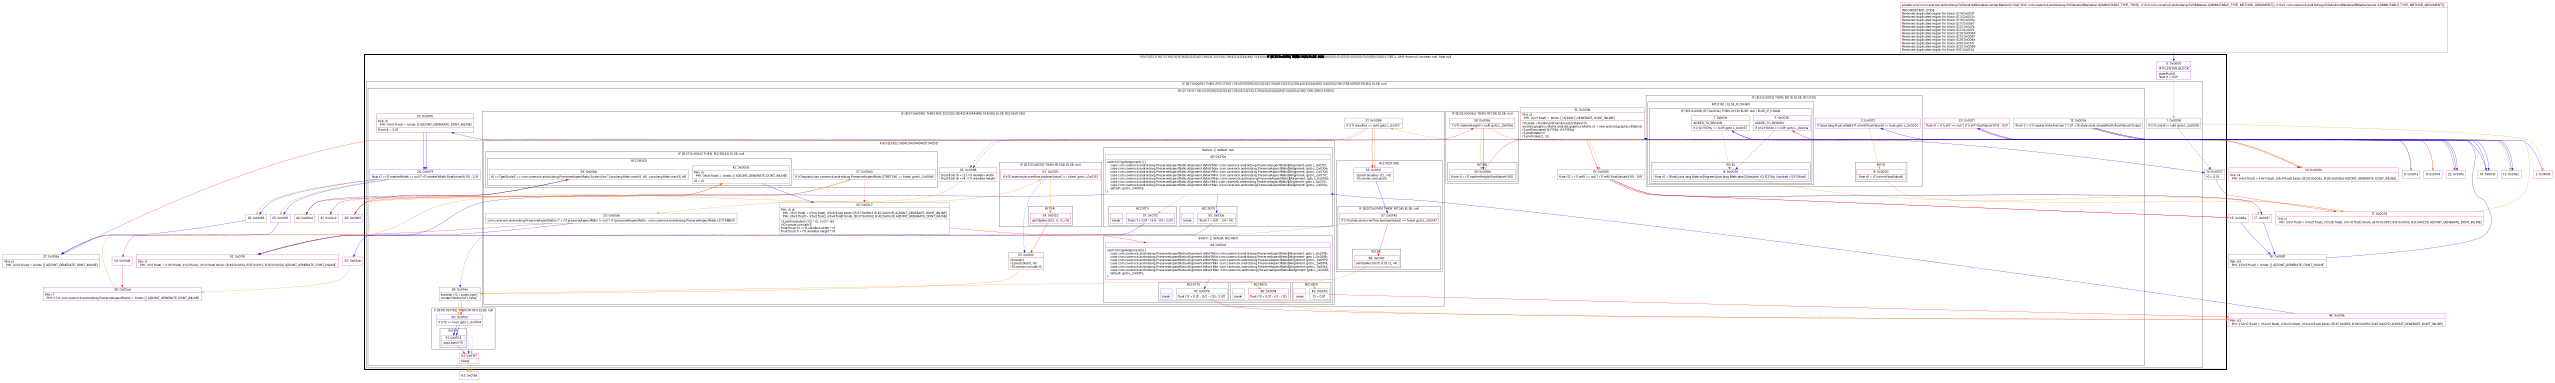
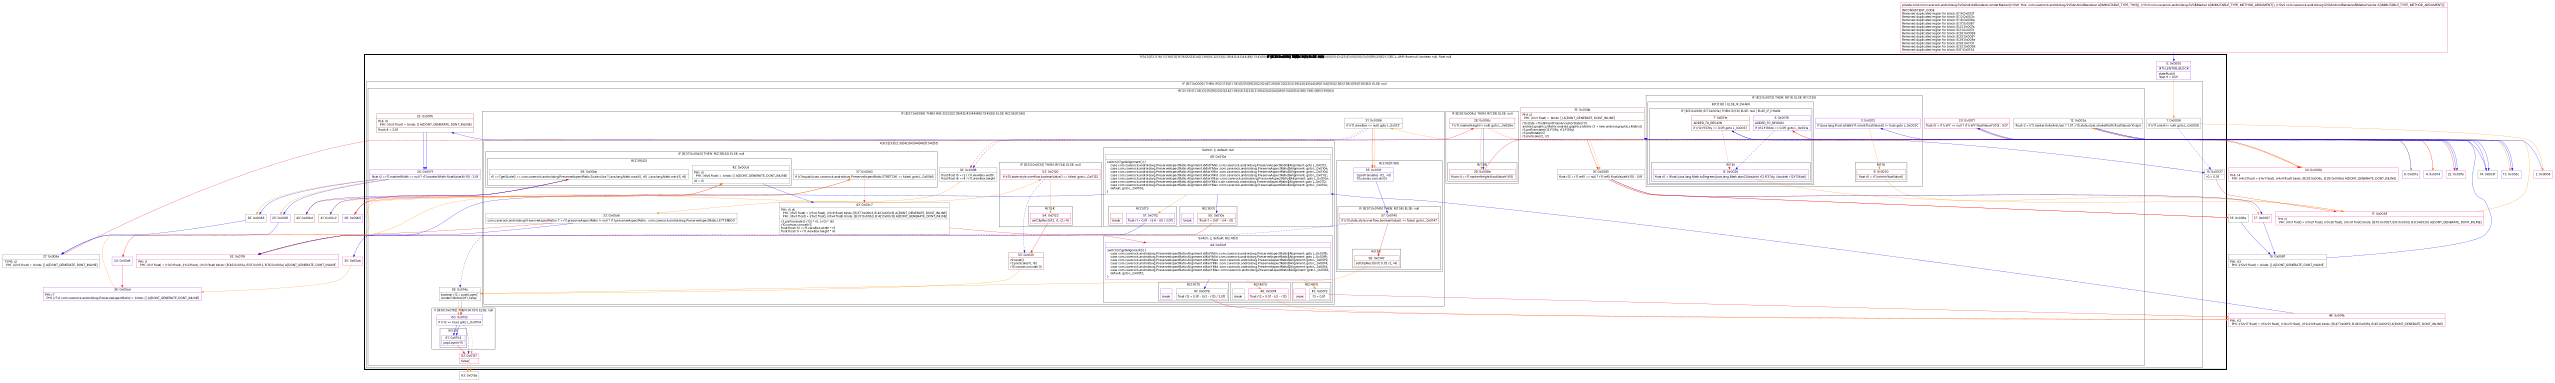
edge "39: 0x00bb" -> "41: 0x00c2": style dashed -> solid
node "27: 0x008a": text "PHI: r2" -> "TYPE: r2"
